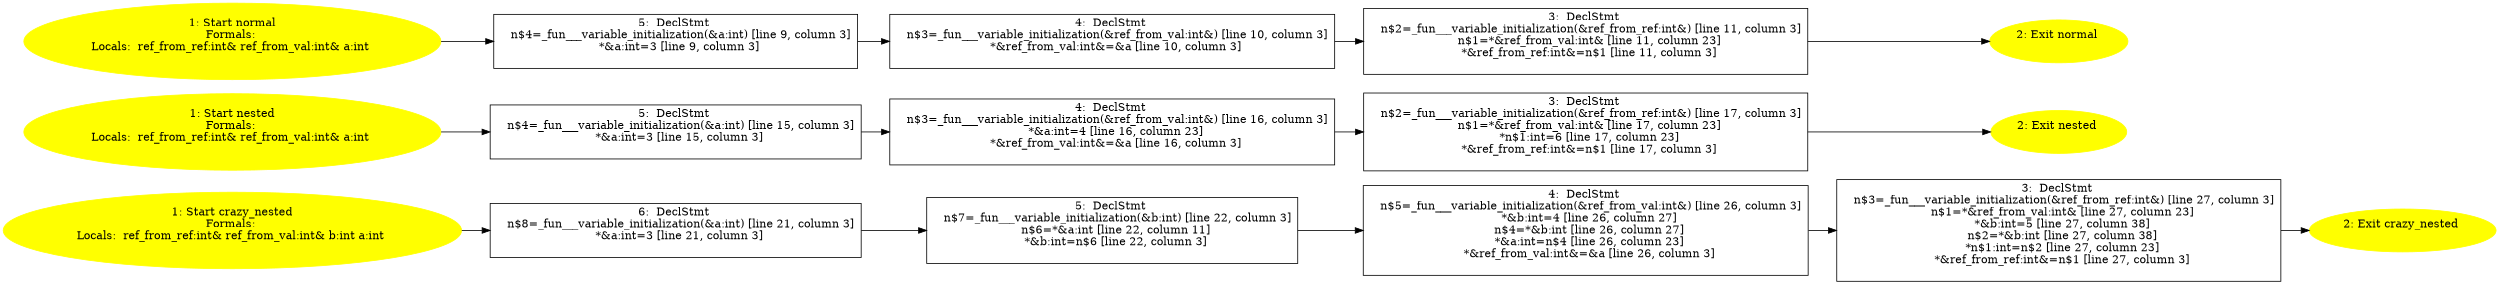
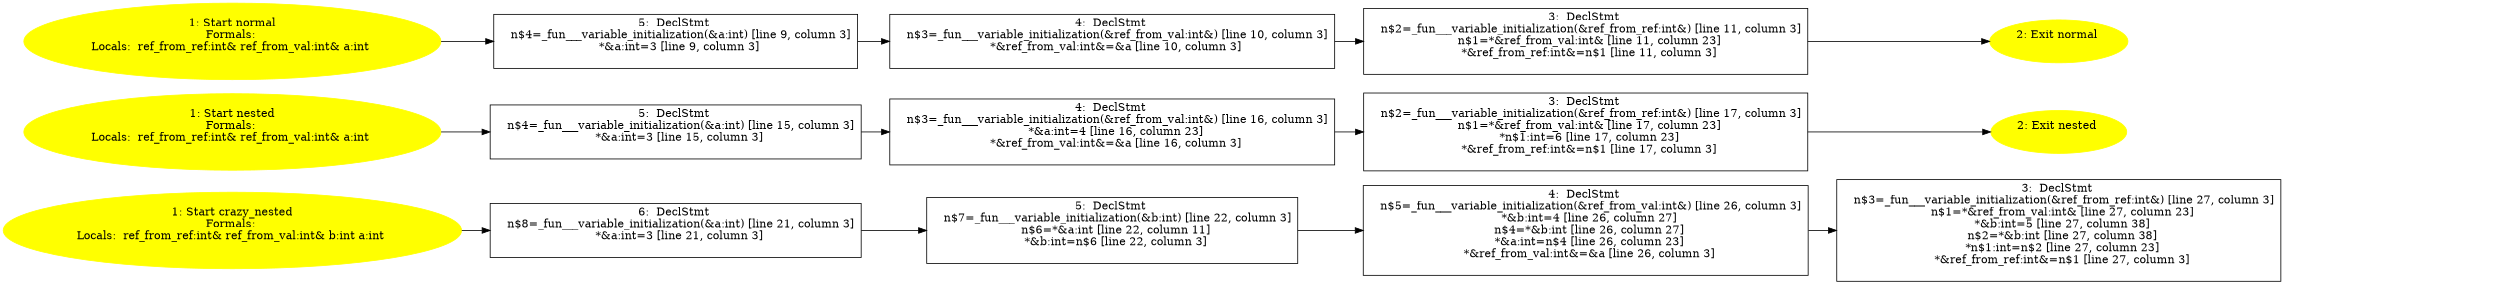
node "2: Exit crazy_nested": removed
